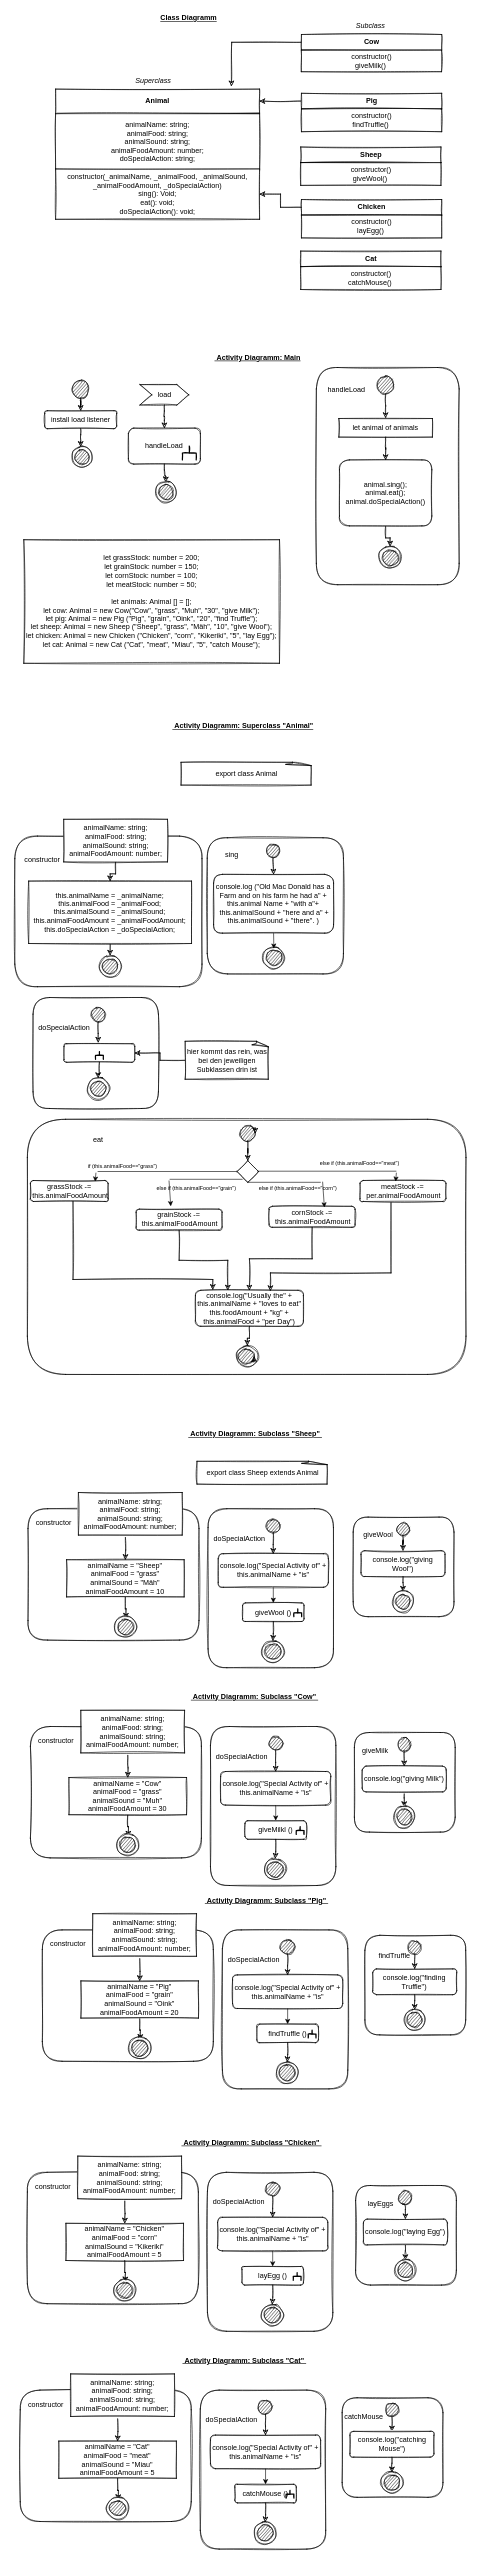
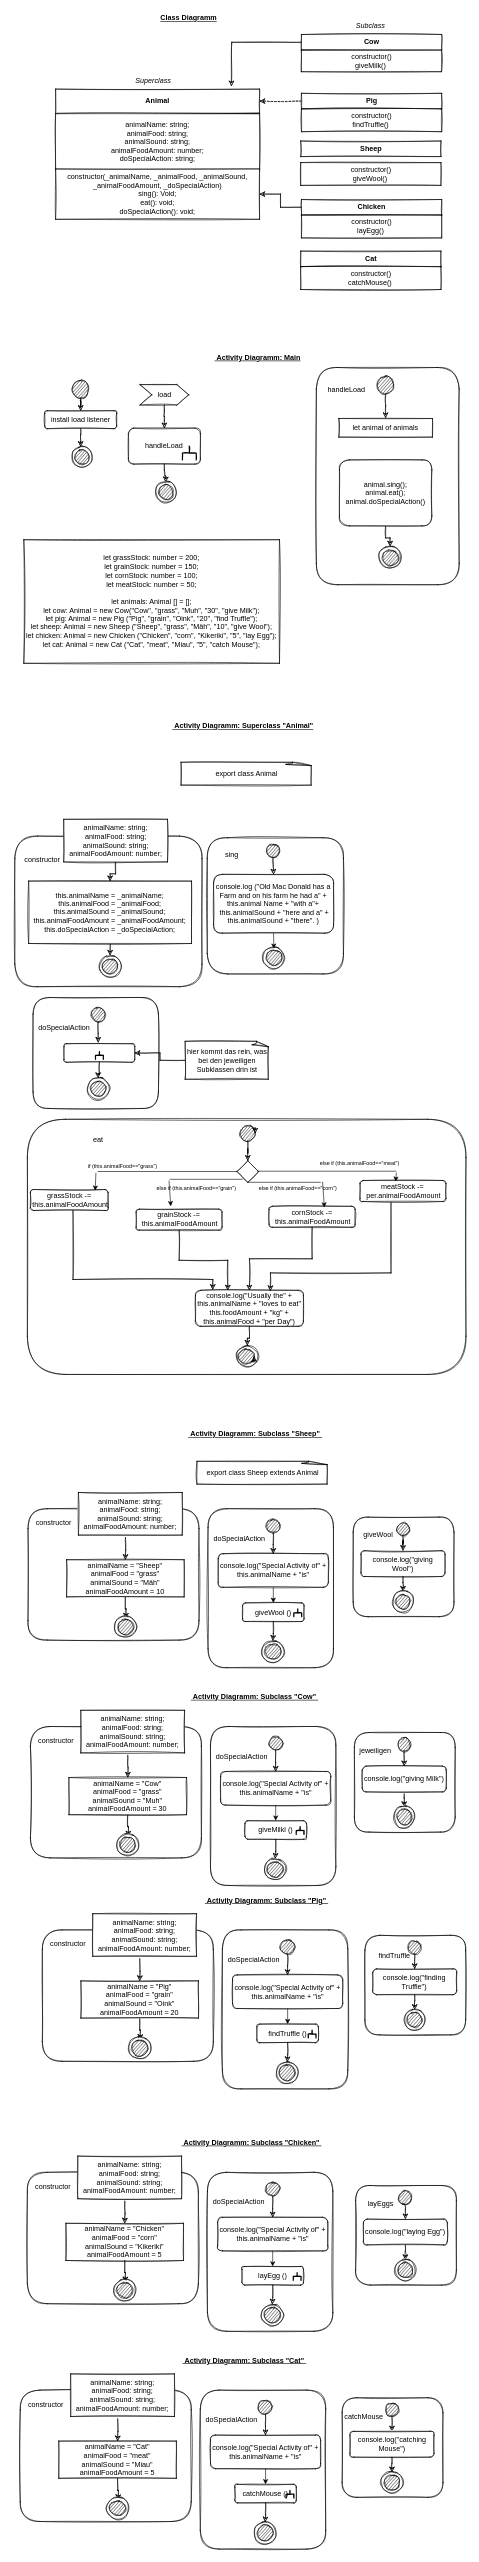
edge "Pig" -> "Animal": style solid -> dashed
node "Sheep": moved (371, 155) -> (371, 149)
edge "let animal of animals" -> "animal.sing(); animal.eat(); animal.doSpecialAction()": removed
node "grassStock -= this.animalFoodAmount": moved (69, 1191) -> (69, 1200)
node "giveMilk": label "giveMilk" -> "jeweiligen"
